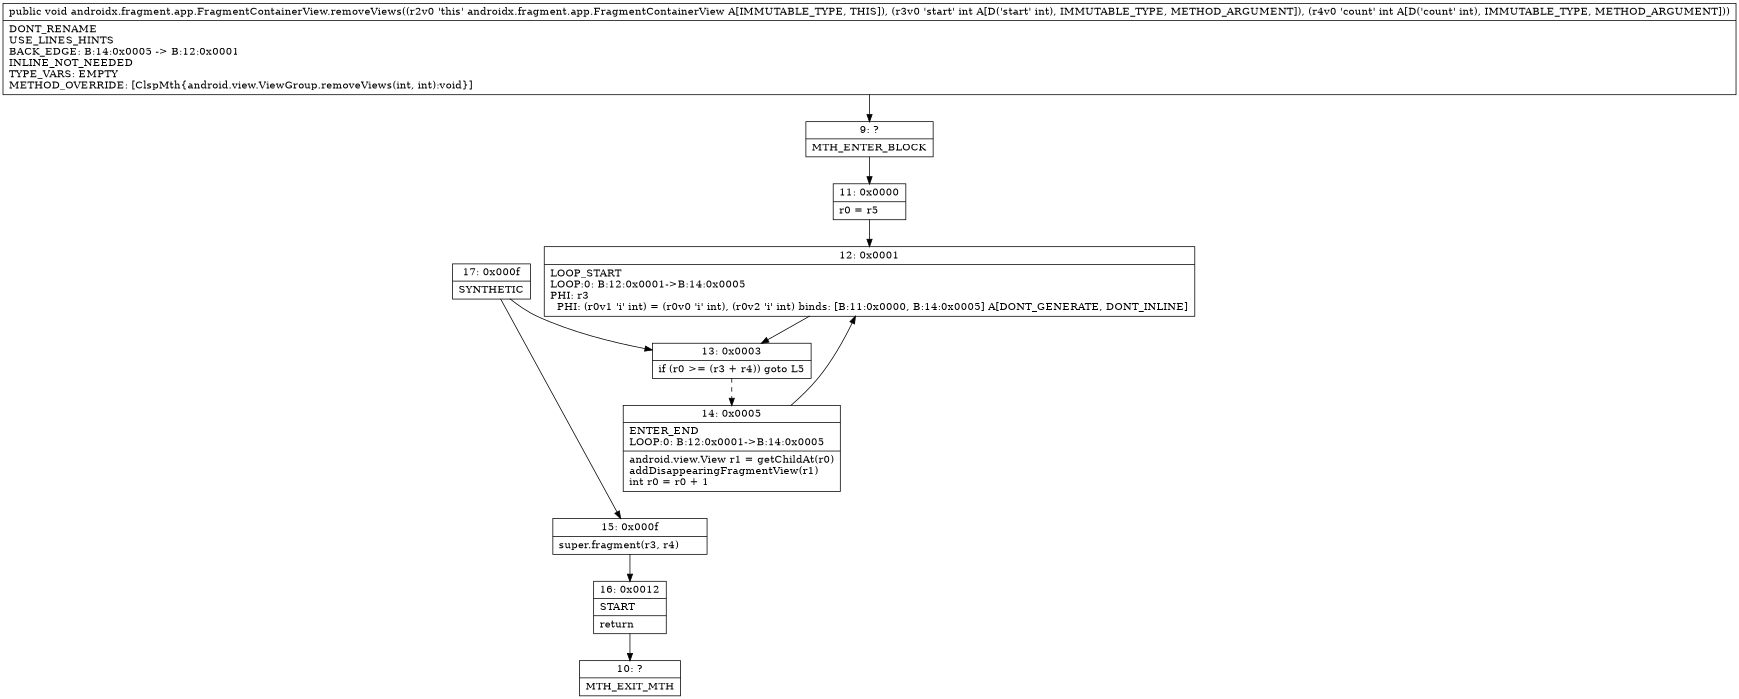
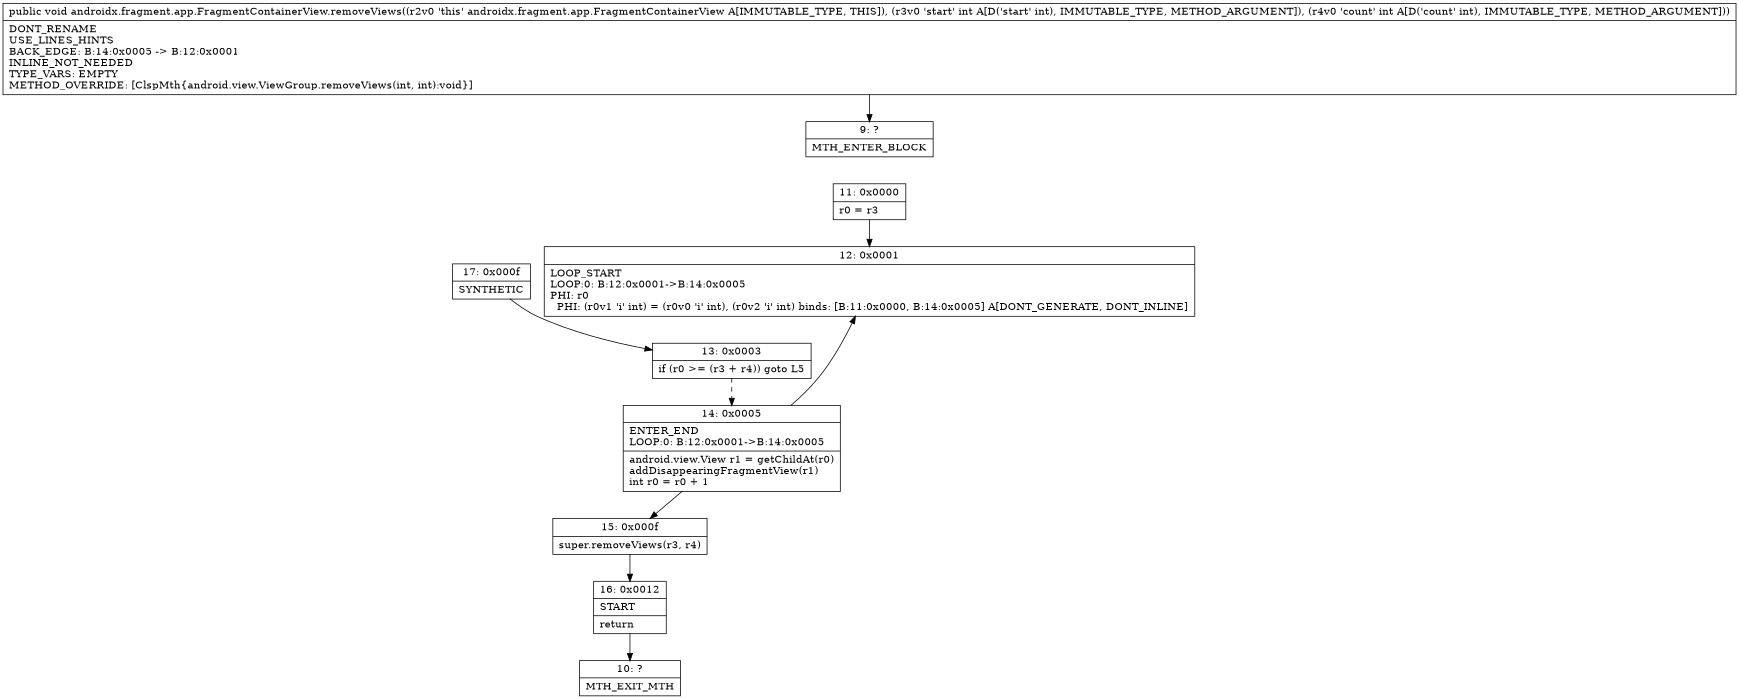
edge "9: ?" -> "11: 0x0000": removed
node "11: 0x0000": text "r0 = r5" -> "r0 = r3"
node "12: 0x0001": text "PHI: r3" -> "PHI: r0"
edge "12: 0x0001" -> "13: 0x0003": removed
edge "17: 0x000f" -> "15: 0x000f": now "14: 0x0005" -> "15: 0x000f"
node "15: 0x000f": text "super.fragment(r3, r4)" -> "super.removeViews(r3, r4)"
